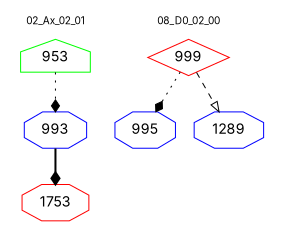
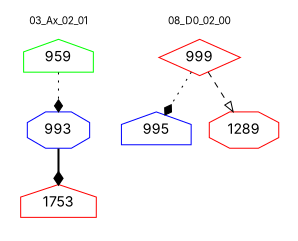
cluster "02_Ax_02_01": label "02_Ax_02_01" -> "03_Ax_02_01"
node "953": label "953" -> "959"
node "995": shape octagon -> house
node "1289": color blue -> red
node "1753": shape octagon -> house
